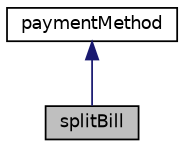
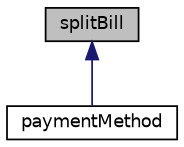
edge "splitBill" -> "paymentMethod": reversed
